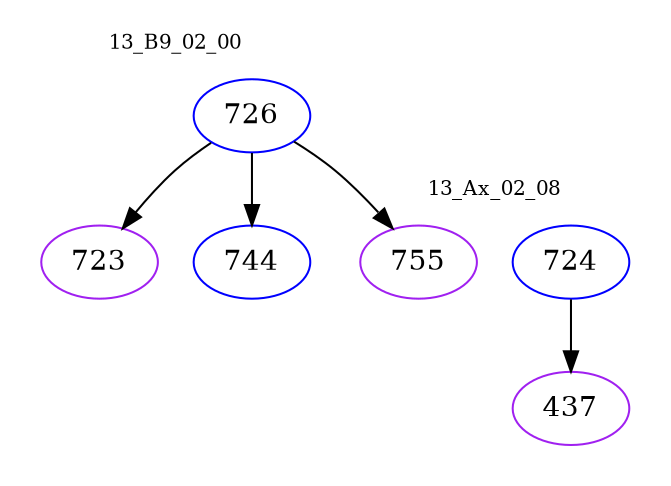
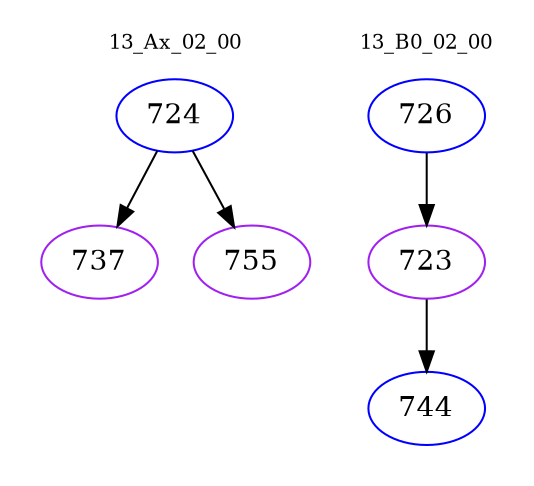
cluster "13_B9_02_00": label "13_B9_02_00" -> "13_B0_02_00"
edge "726" -> "744": now "723" -> "744"
cluster "13_Ax_02_08": label "13_Ax_02_08" -> "13_Ax_02_00"
edge "726" -> "755": now "724" -> "755"
node "437": label "437" -> "737"
